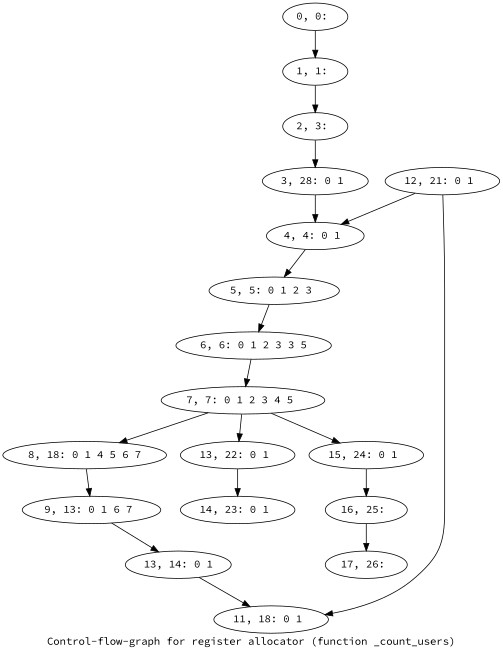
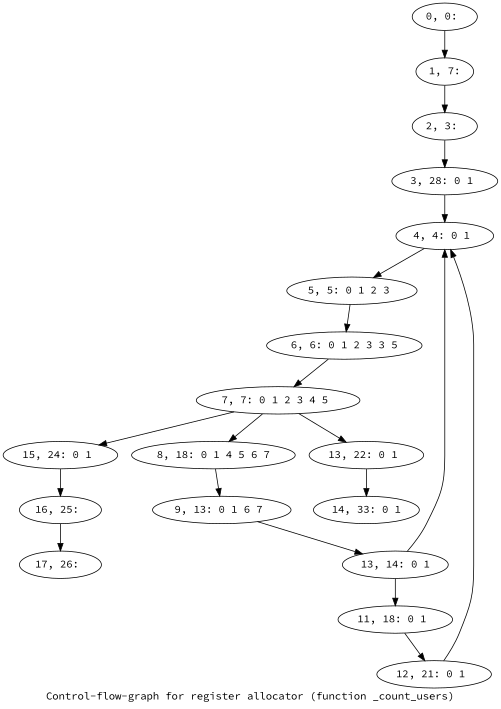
node "1, 1:": label "1, 1:" -> "1, 7:"
edge "13, 14: 0 1" -> "4, 4: 0 1": added
edge "12, 21: 0 1" -> "11, 18: 0 1": reversed
node "14, 23: 0 1": label "14, 23: 0 1" -> "14, 33: 0 1"
